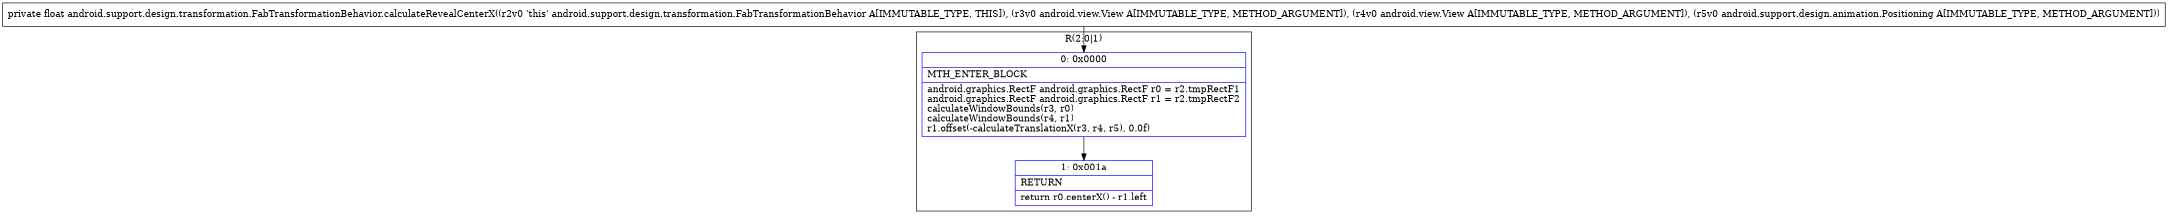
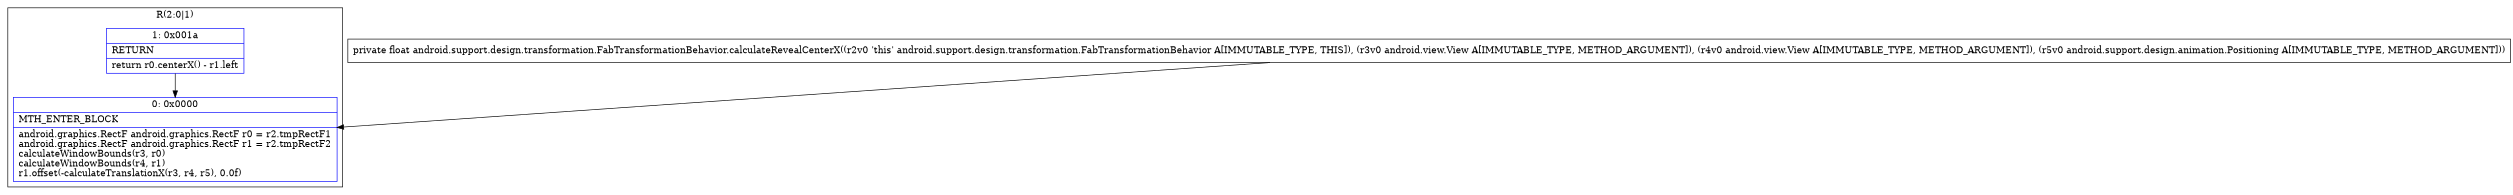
edge "0: 0x0000" -> "1: 0x001a": reversed
